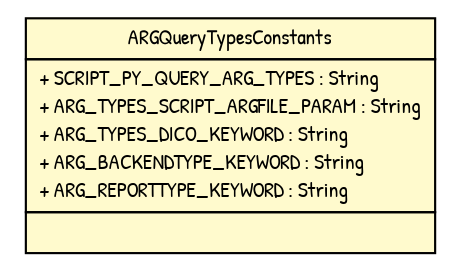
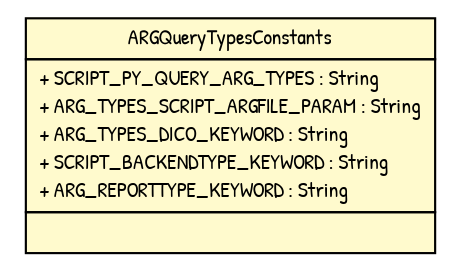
node "ARGQueryTypesConstants": text "+ ARG_BACKENDTYPE_KEYWORD : String" -> "+ SCRIPT_BACKENDTYPE_KEYWORD : String"
